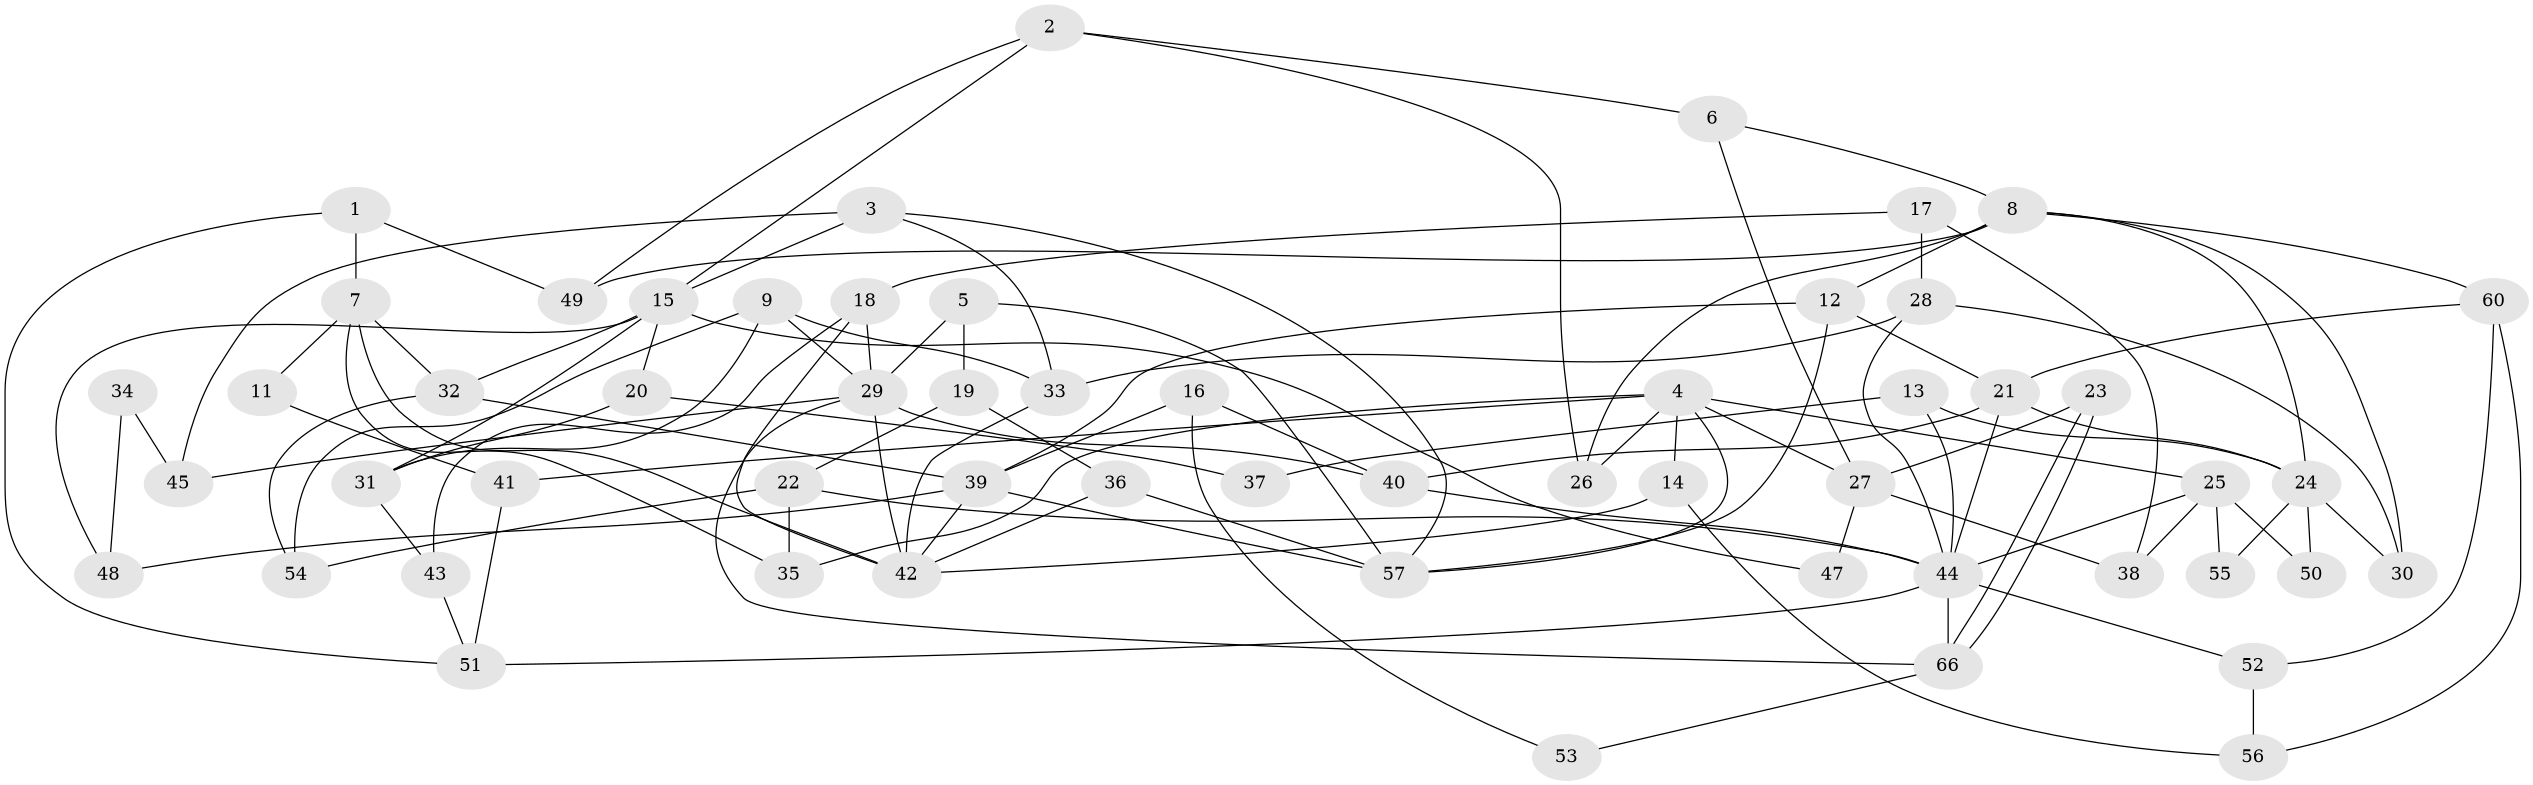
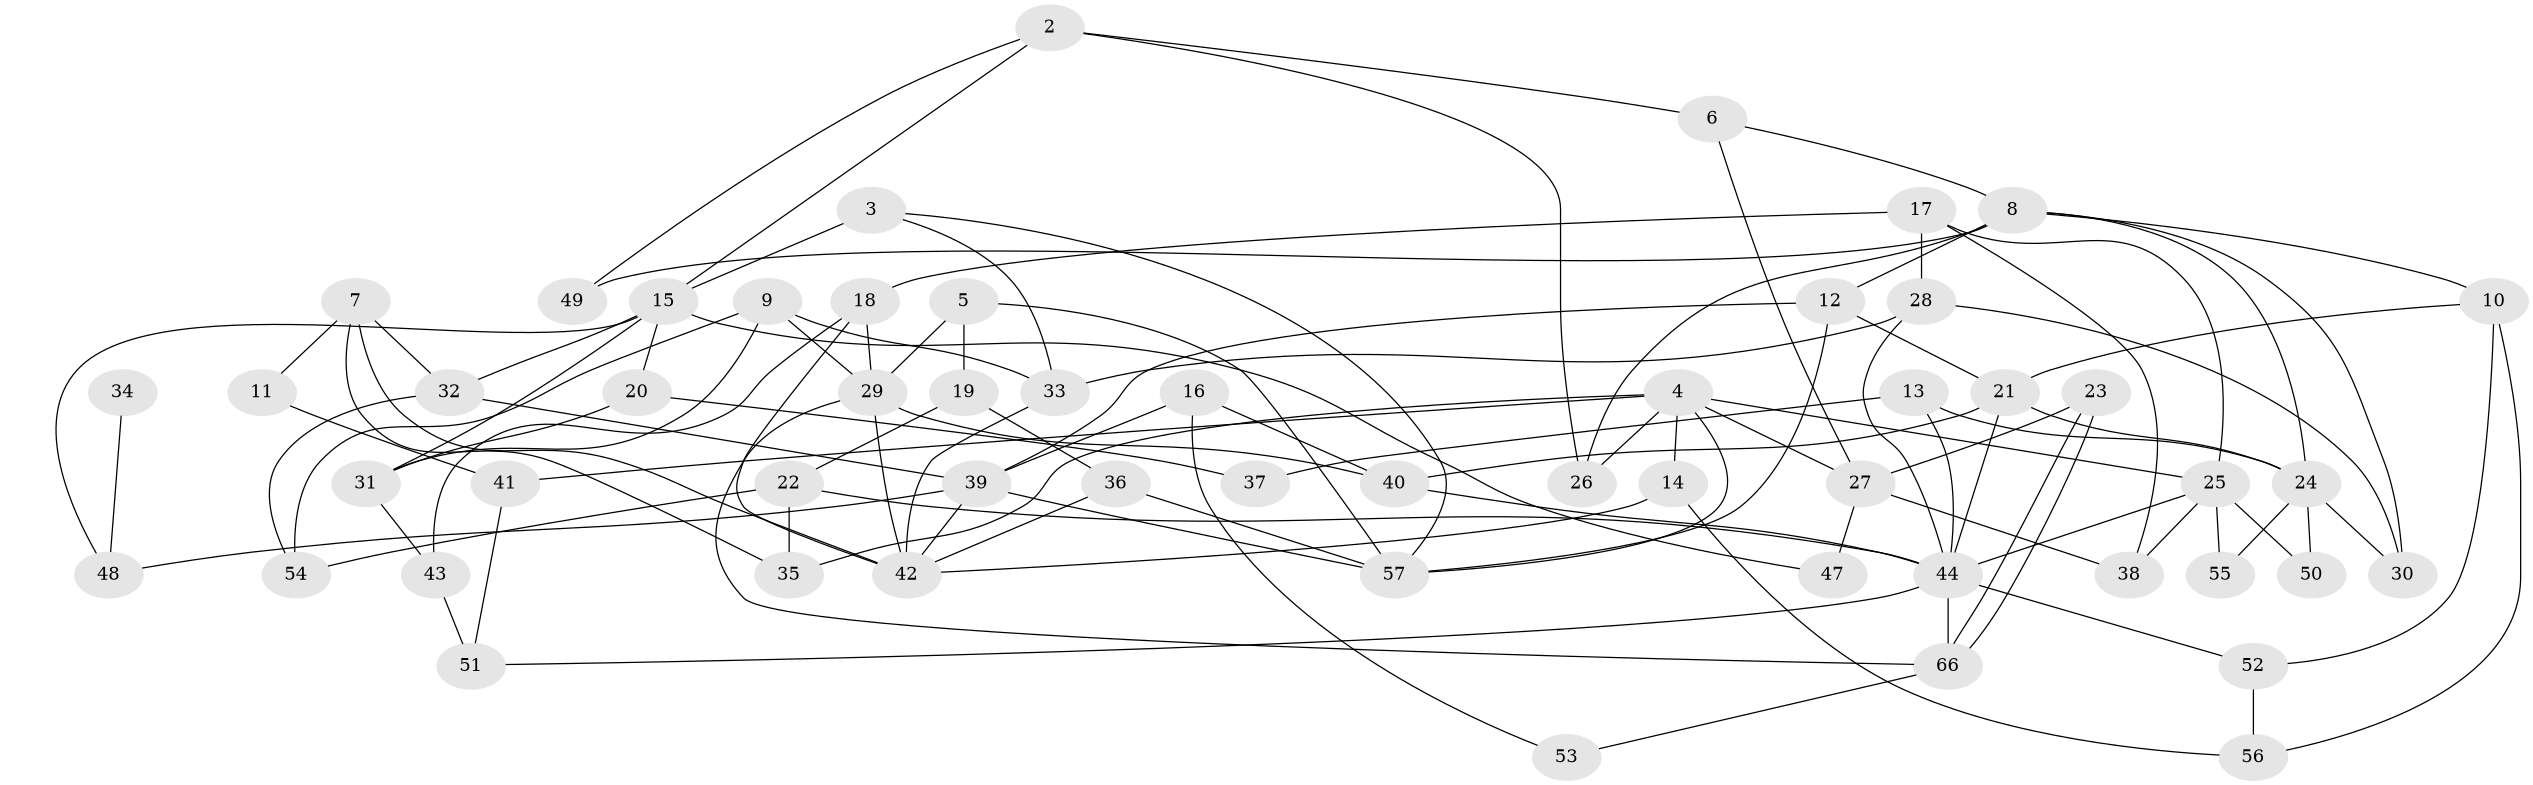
node "1": removed
edge "17" -- "25": added
node "60": label "60" -> "10"
node "45": removed
